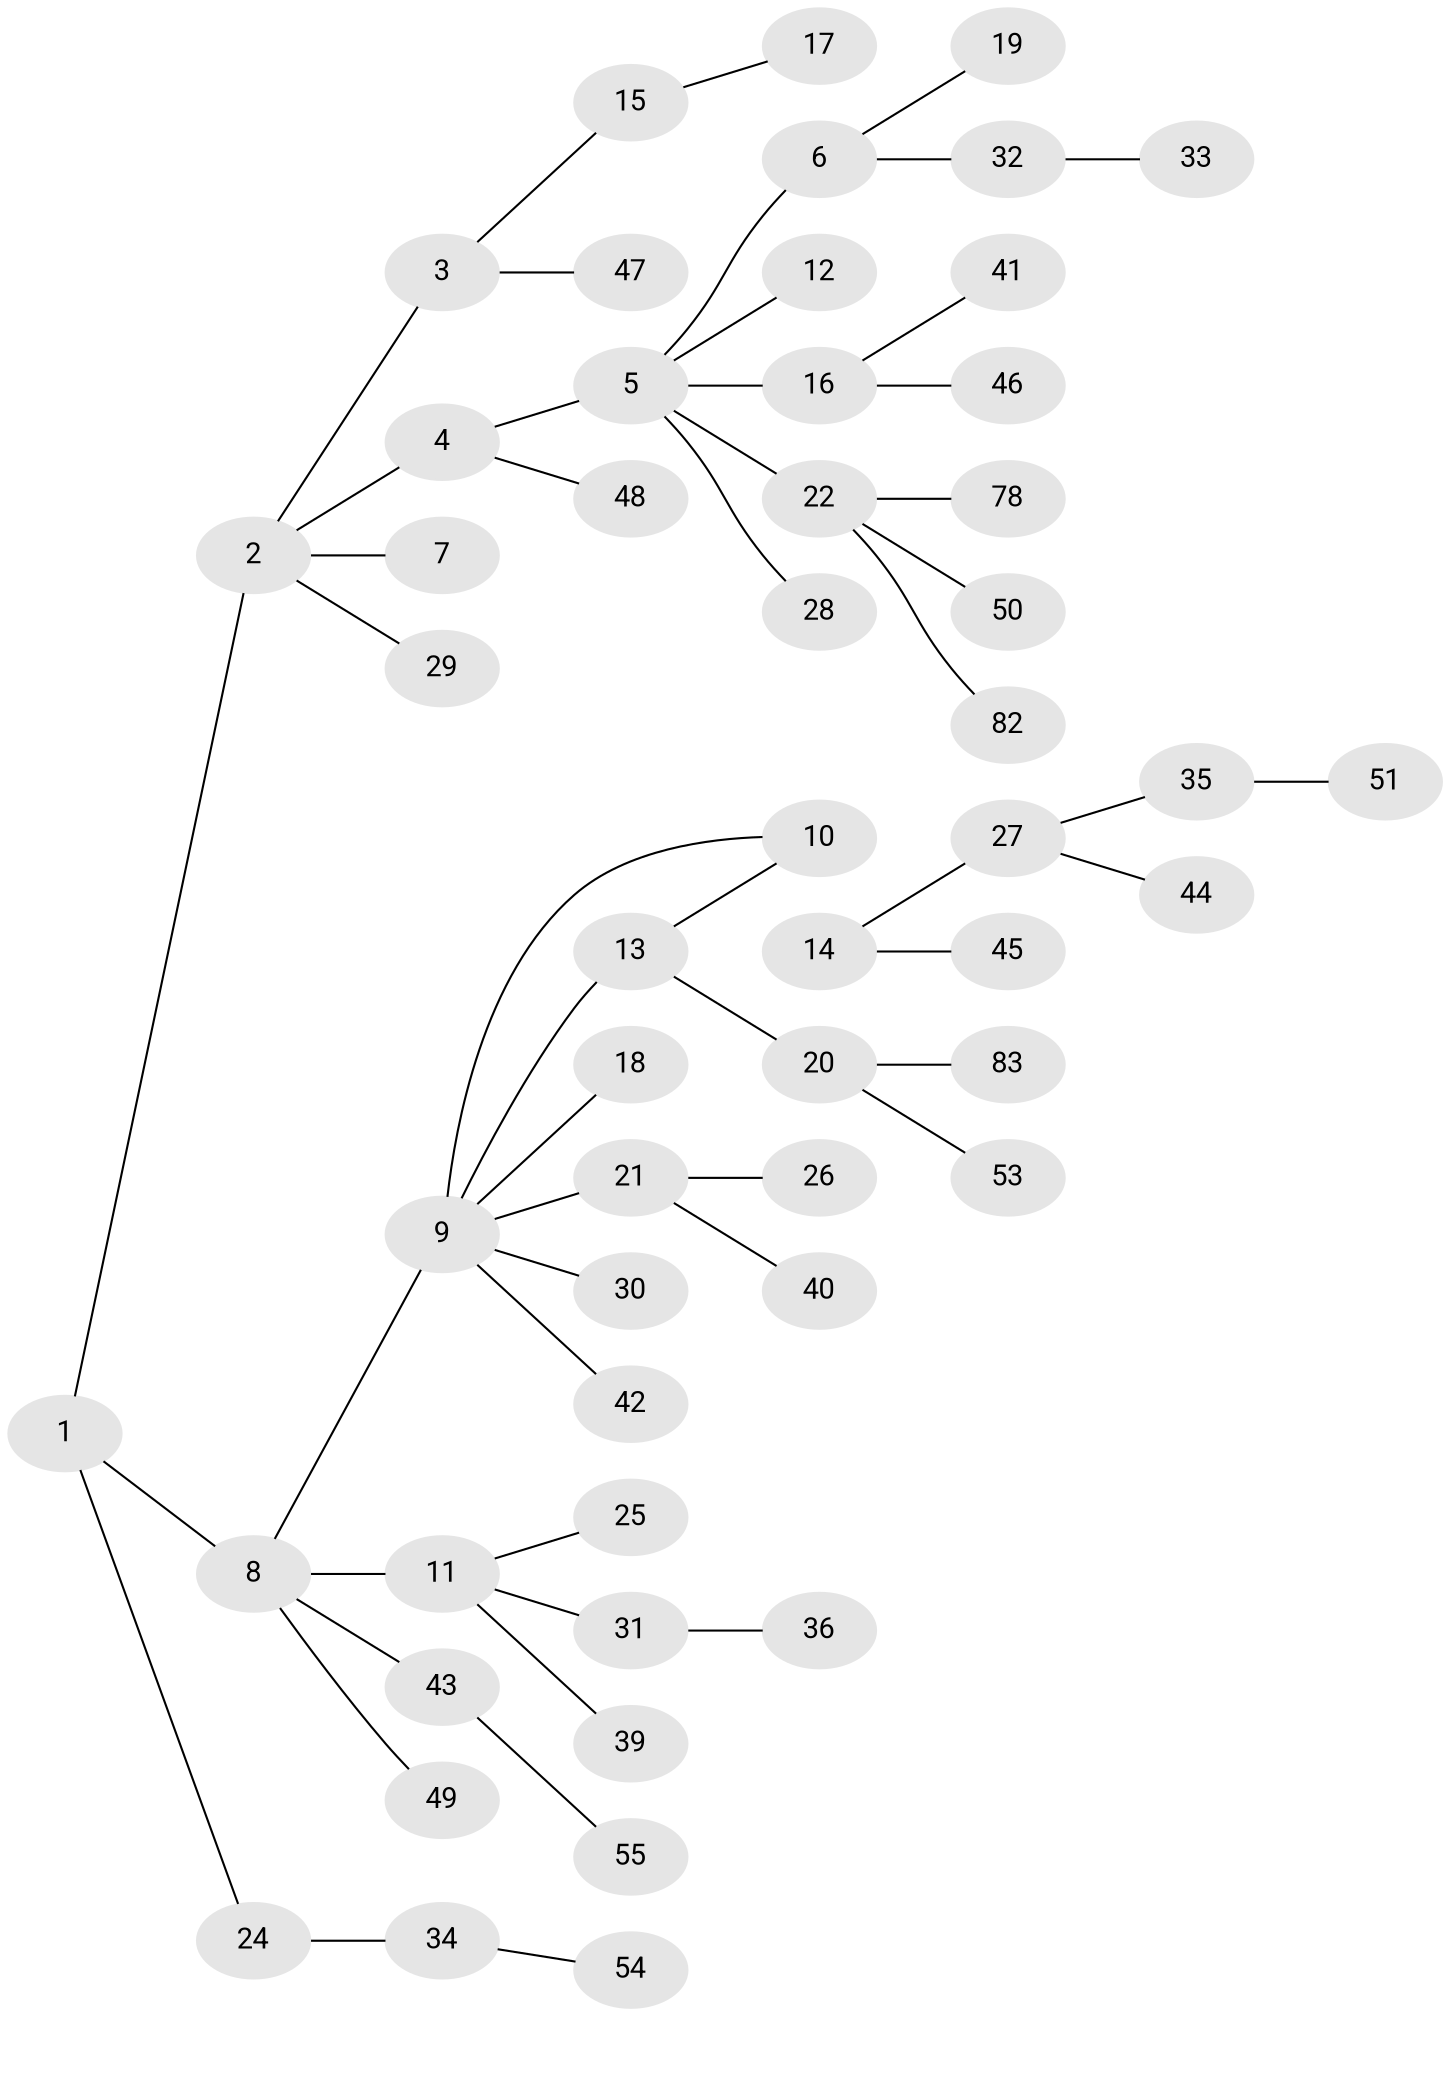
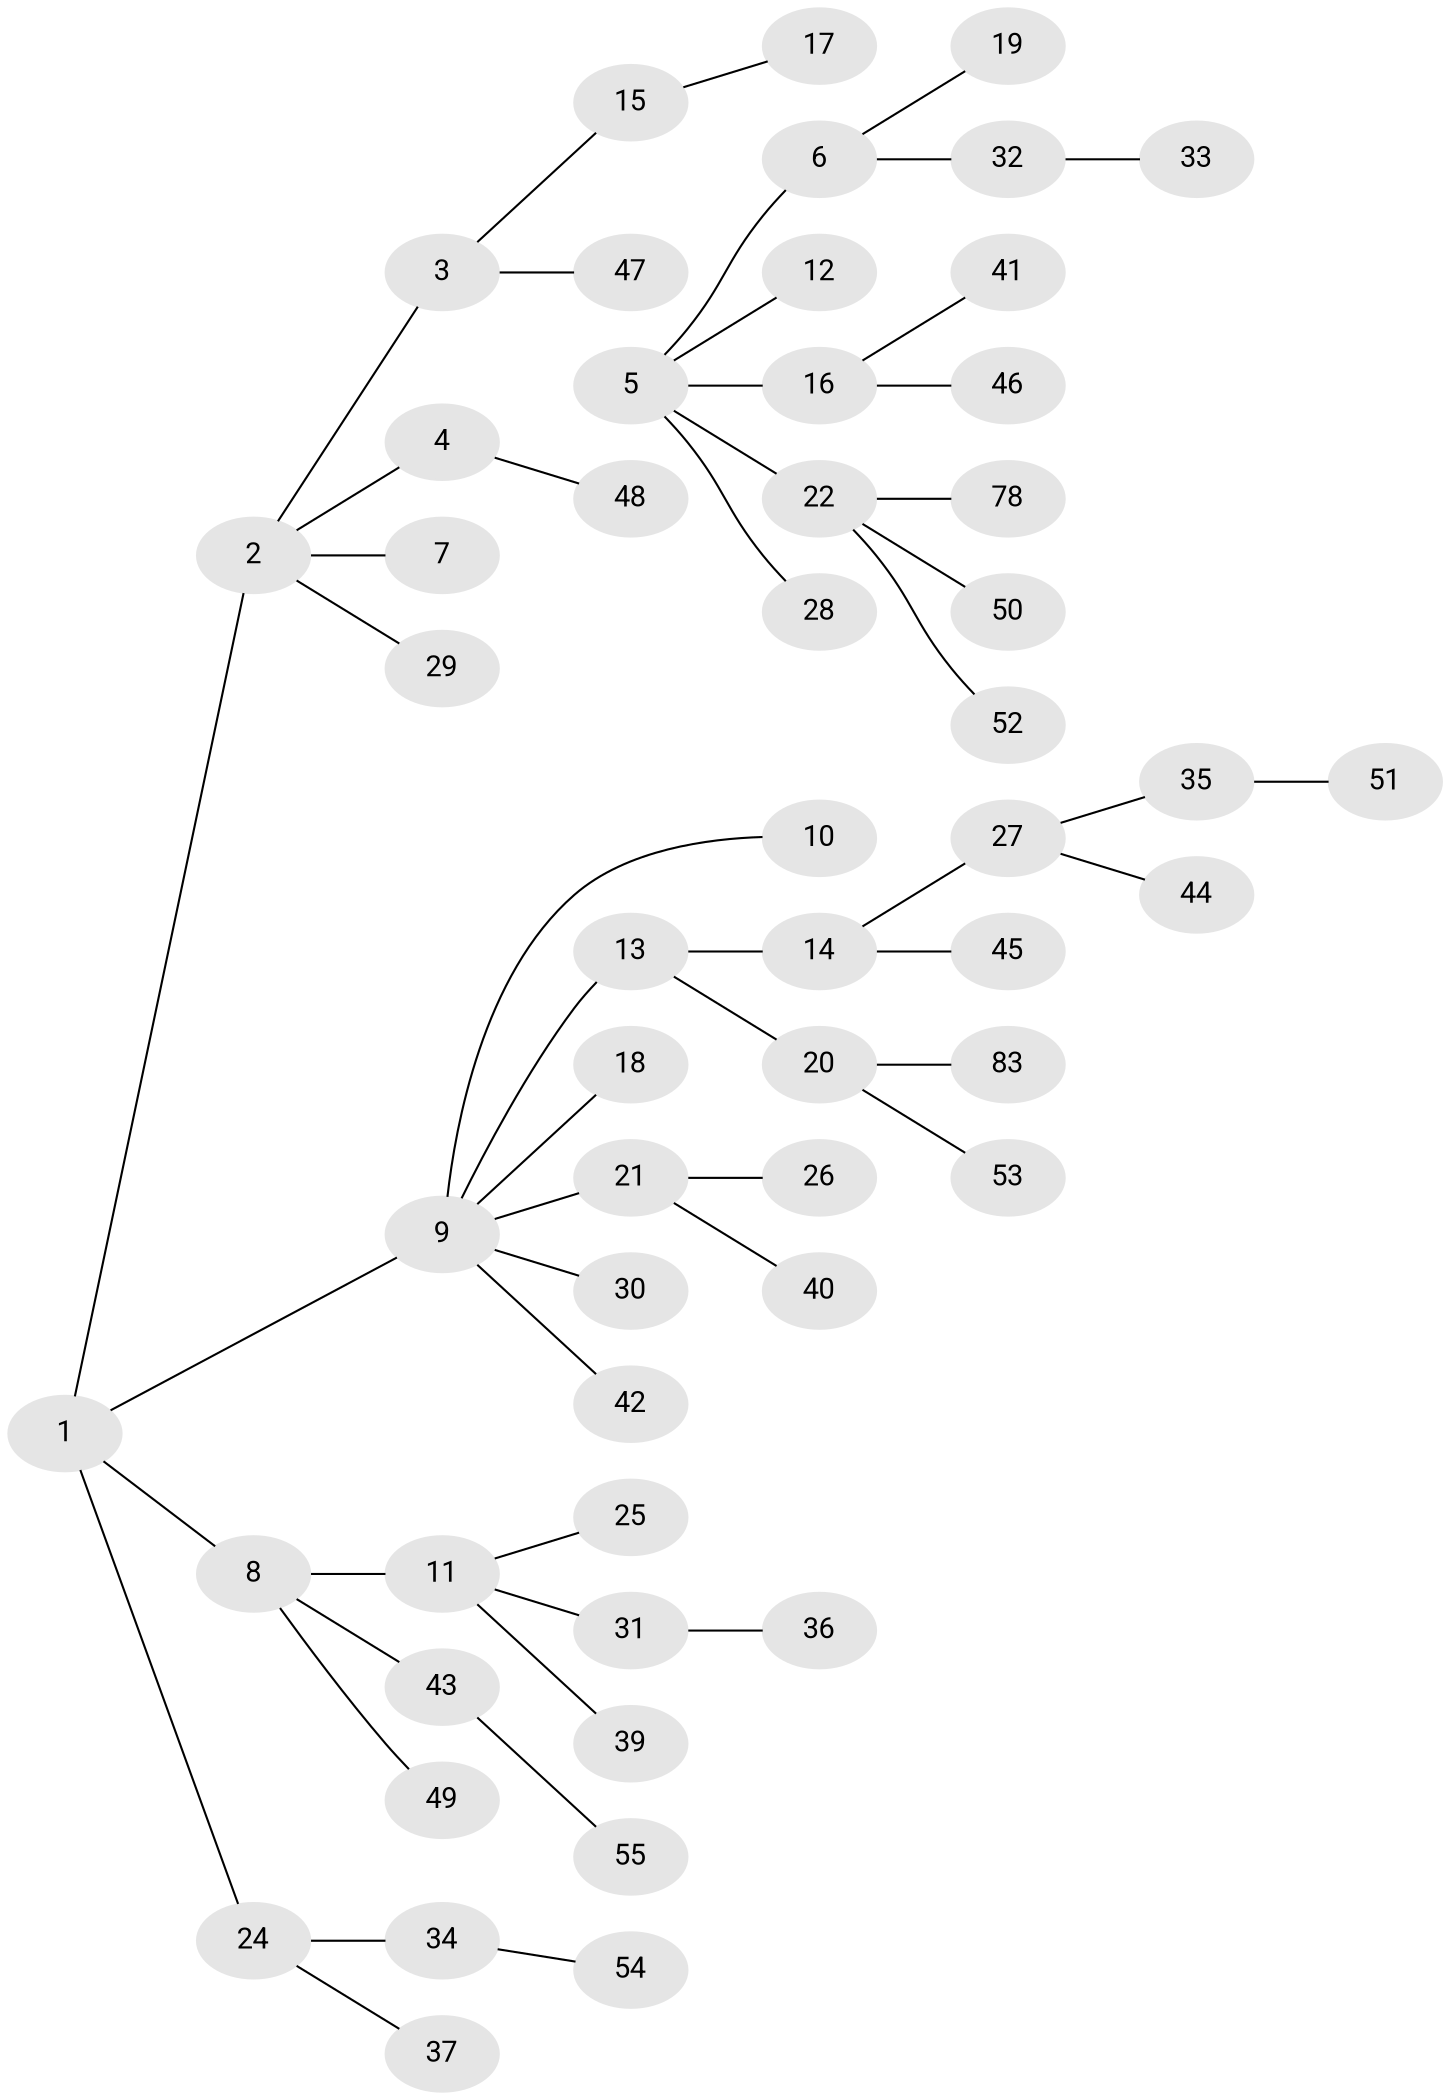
edge "5" -- "4": removed
node "82": label "82" -> "52"
edge "10" -- "13": now "14" -- "13"
edge "9" -- "8": now "9" -- "1"
node "37": added
